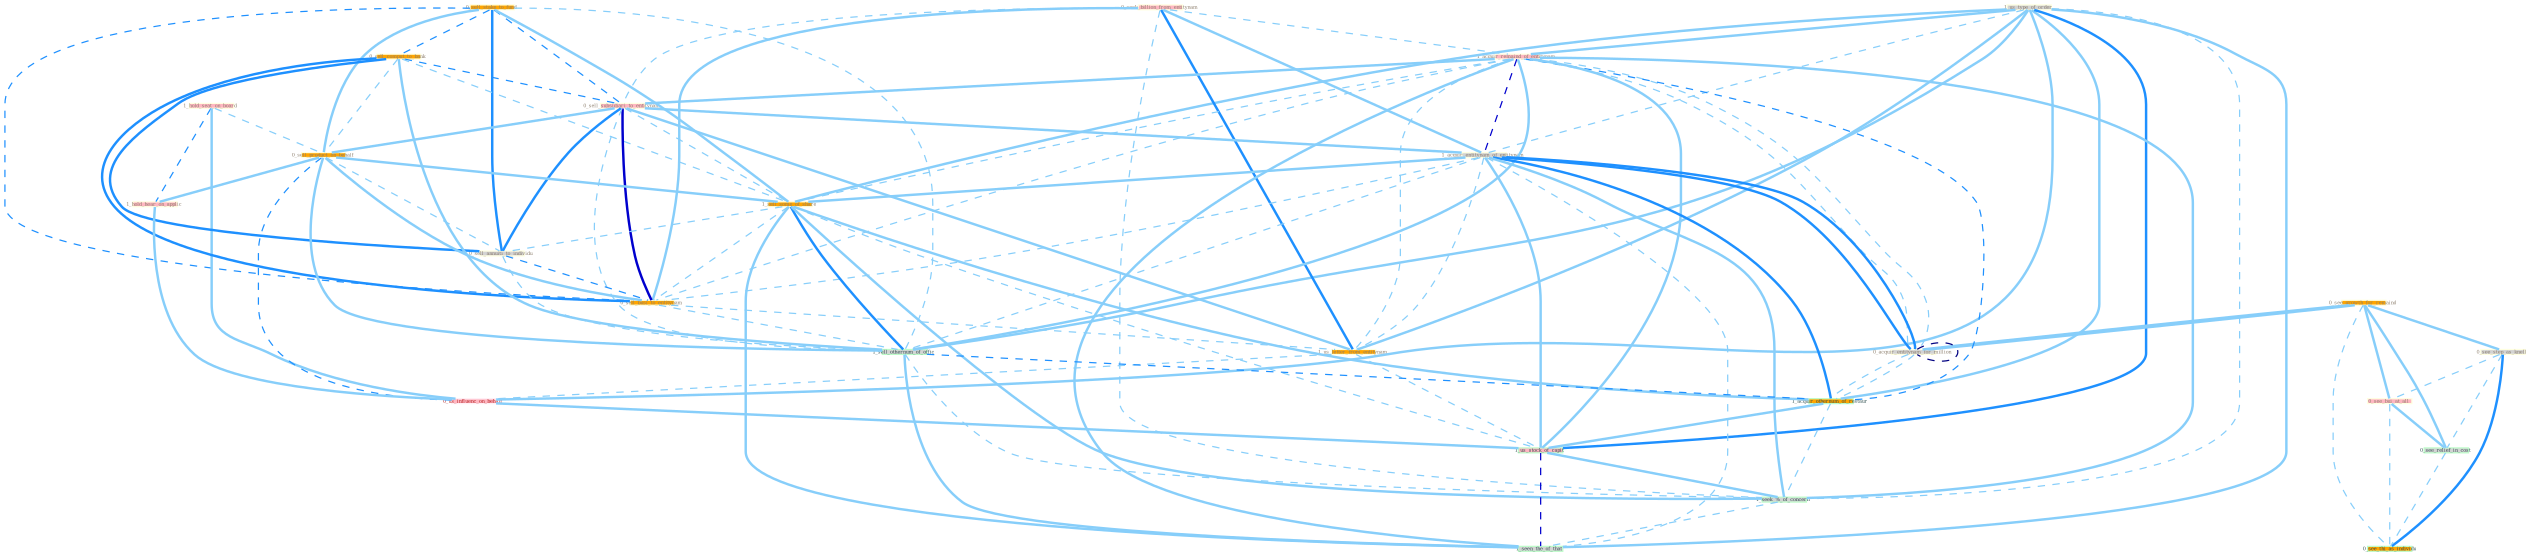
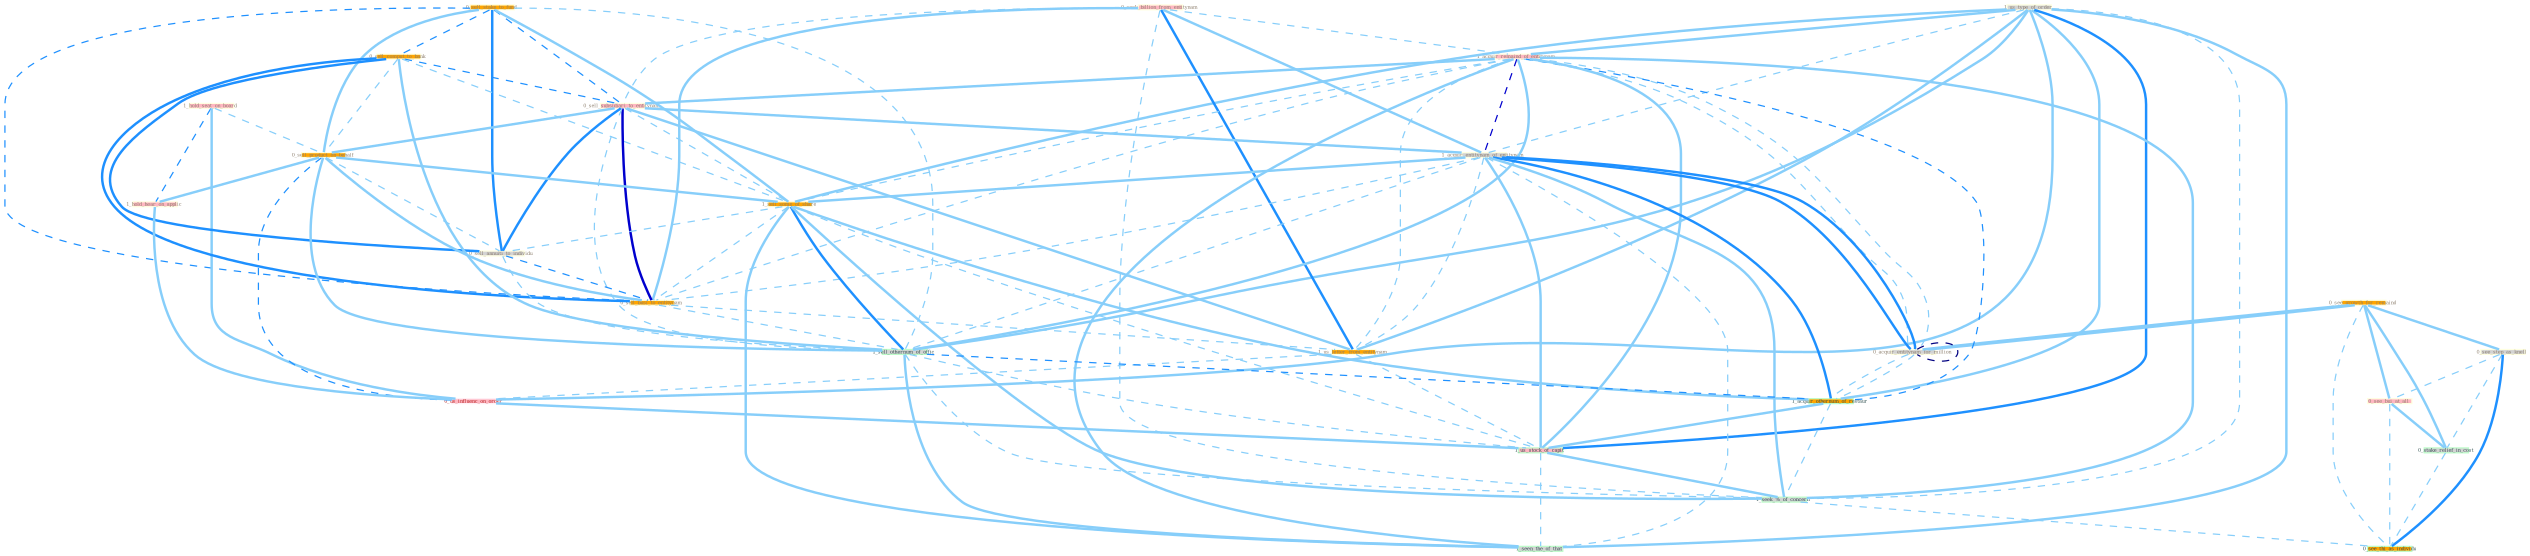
node "0_us_influenc_on_behalf": label "0_us_influenc_on_behalf" -> "0_us_influenc_on_order"
edge "1_sell_othernum_of_offic" -- "1_us_stock_of_capit": added
node "0_see_relief_in_cost": label "0_see_relief_in_cost" -> "0_stake_relief_in_cost"
edge "1_us_stock_of_capit" -- "1_seen_the_of_that": color #0000cd -> #87cefa
edge "1_seek_%_of_concern" -- "1_seen_the_of_that": now "1_seek_%_of_concern" -- "0_see_thi_as_individu"
